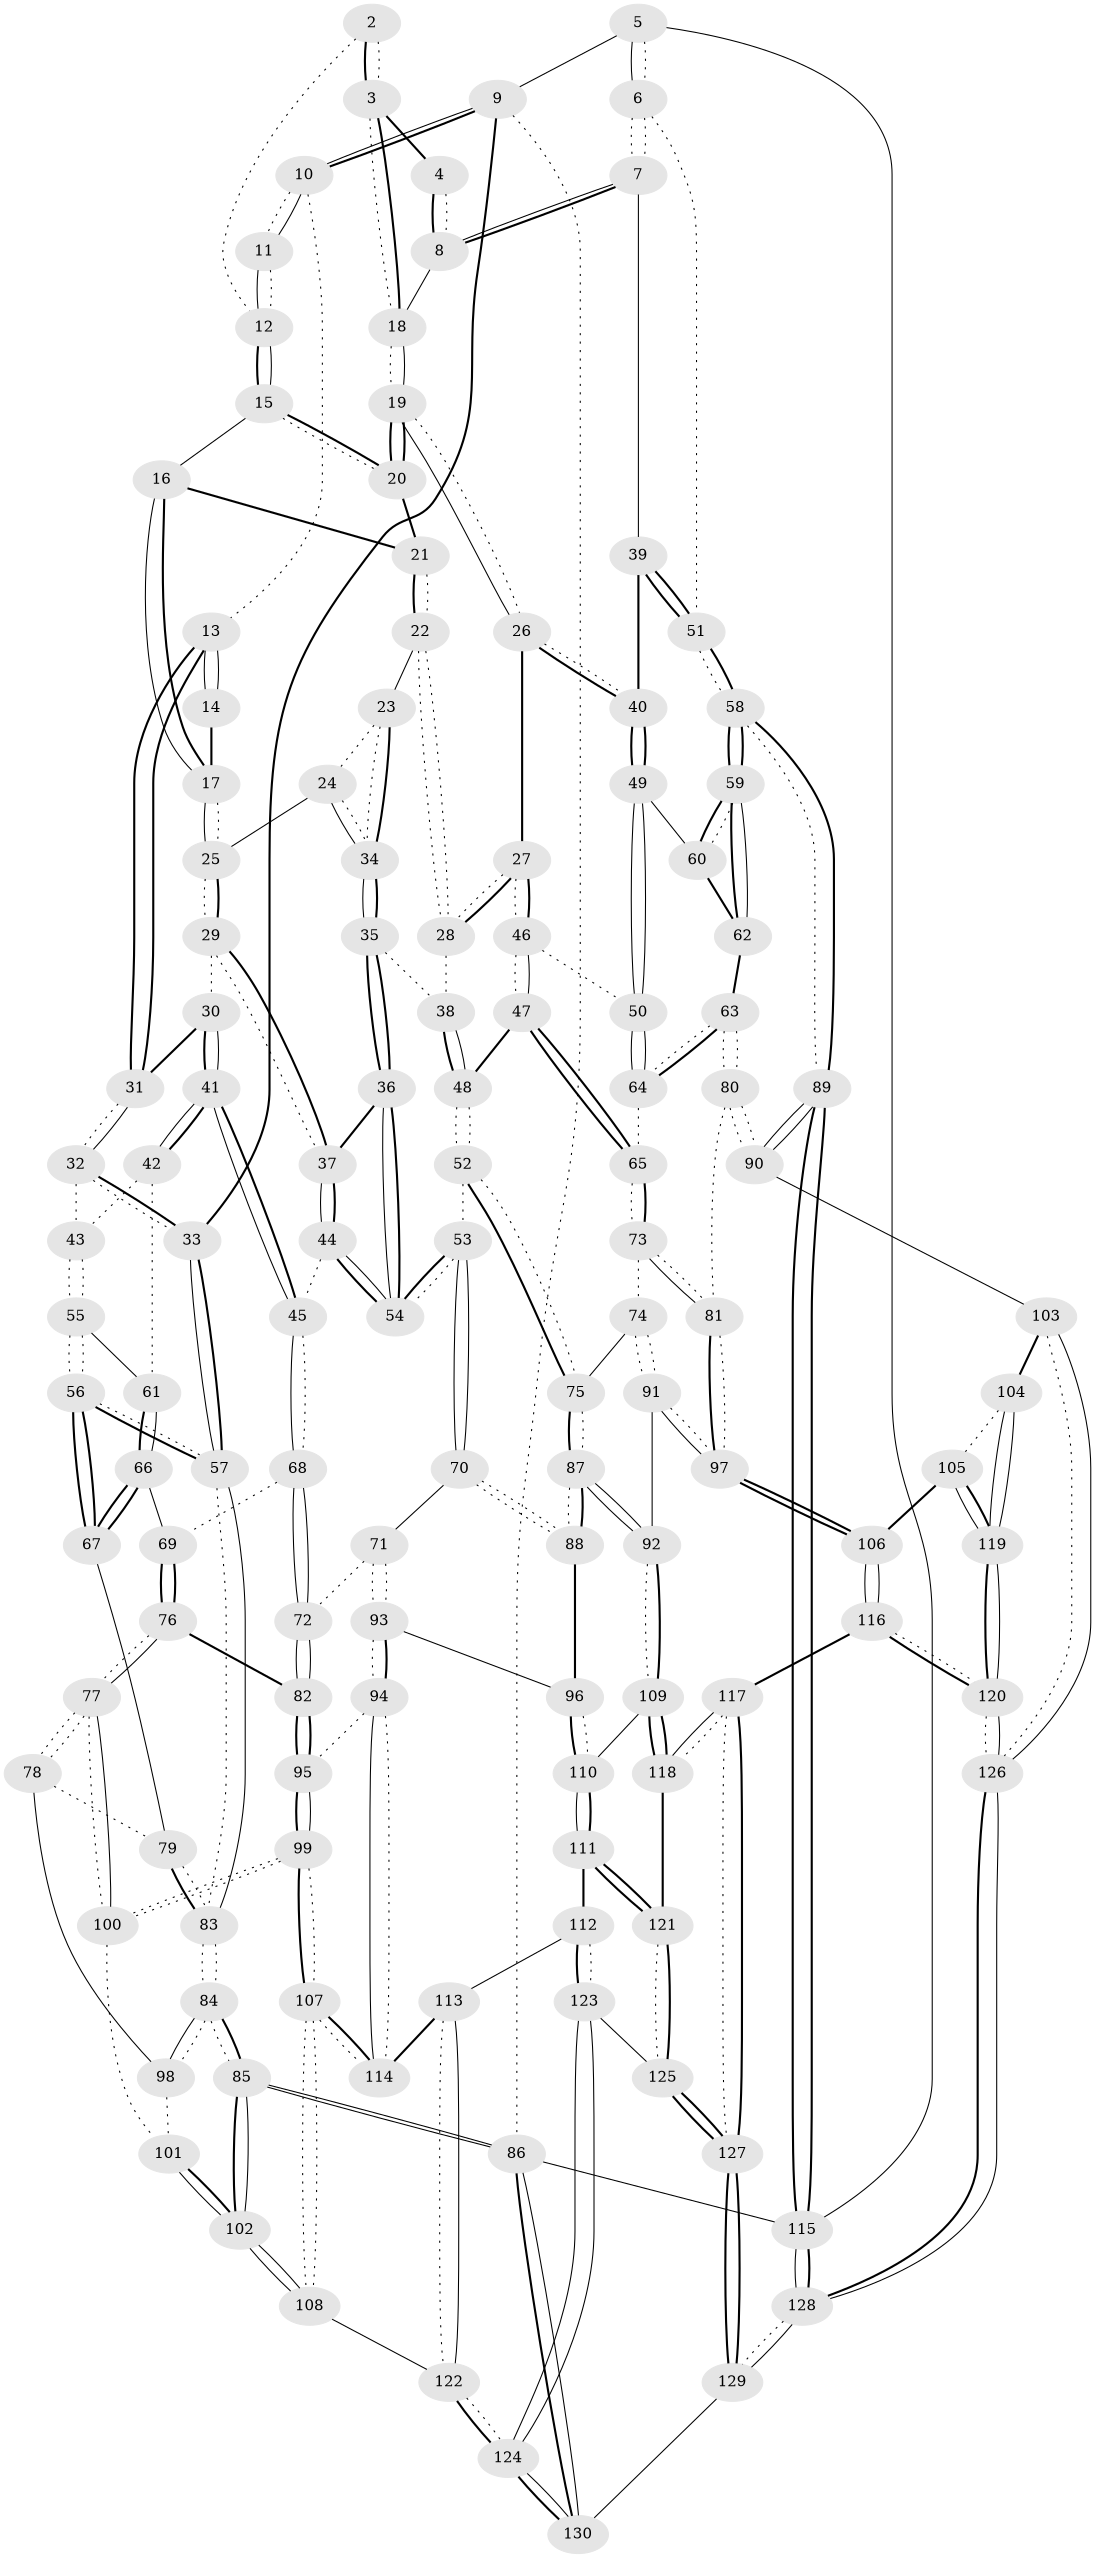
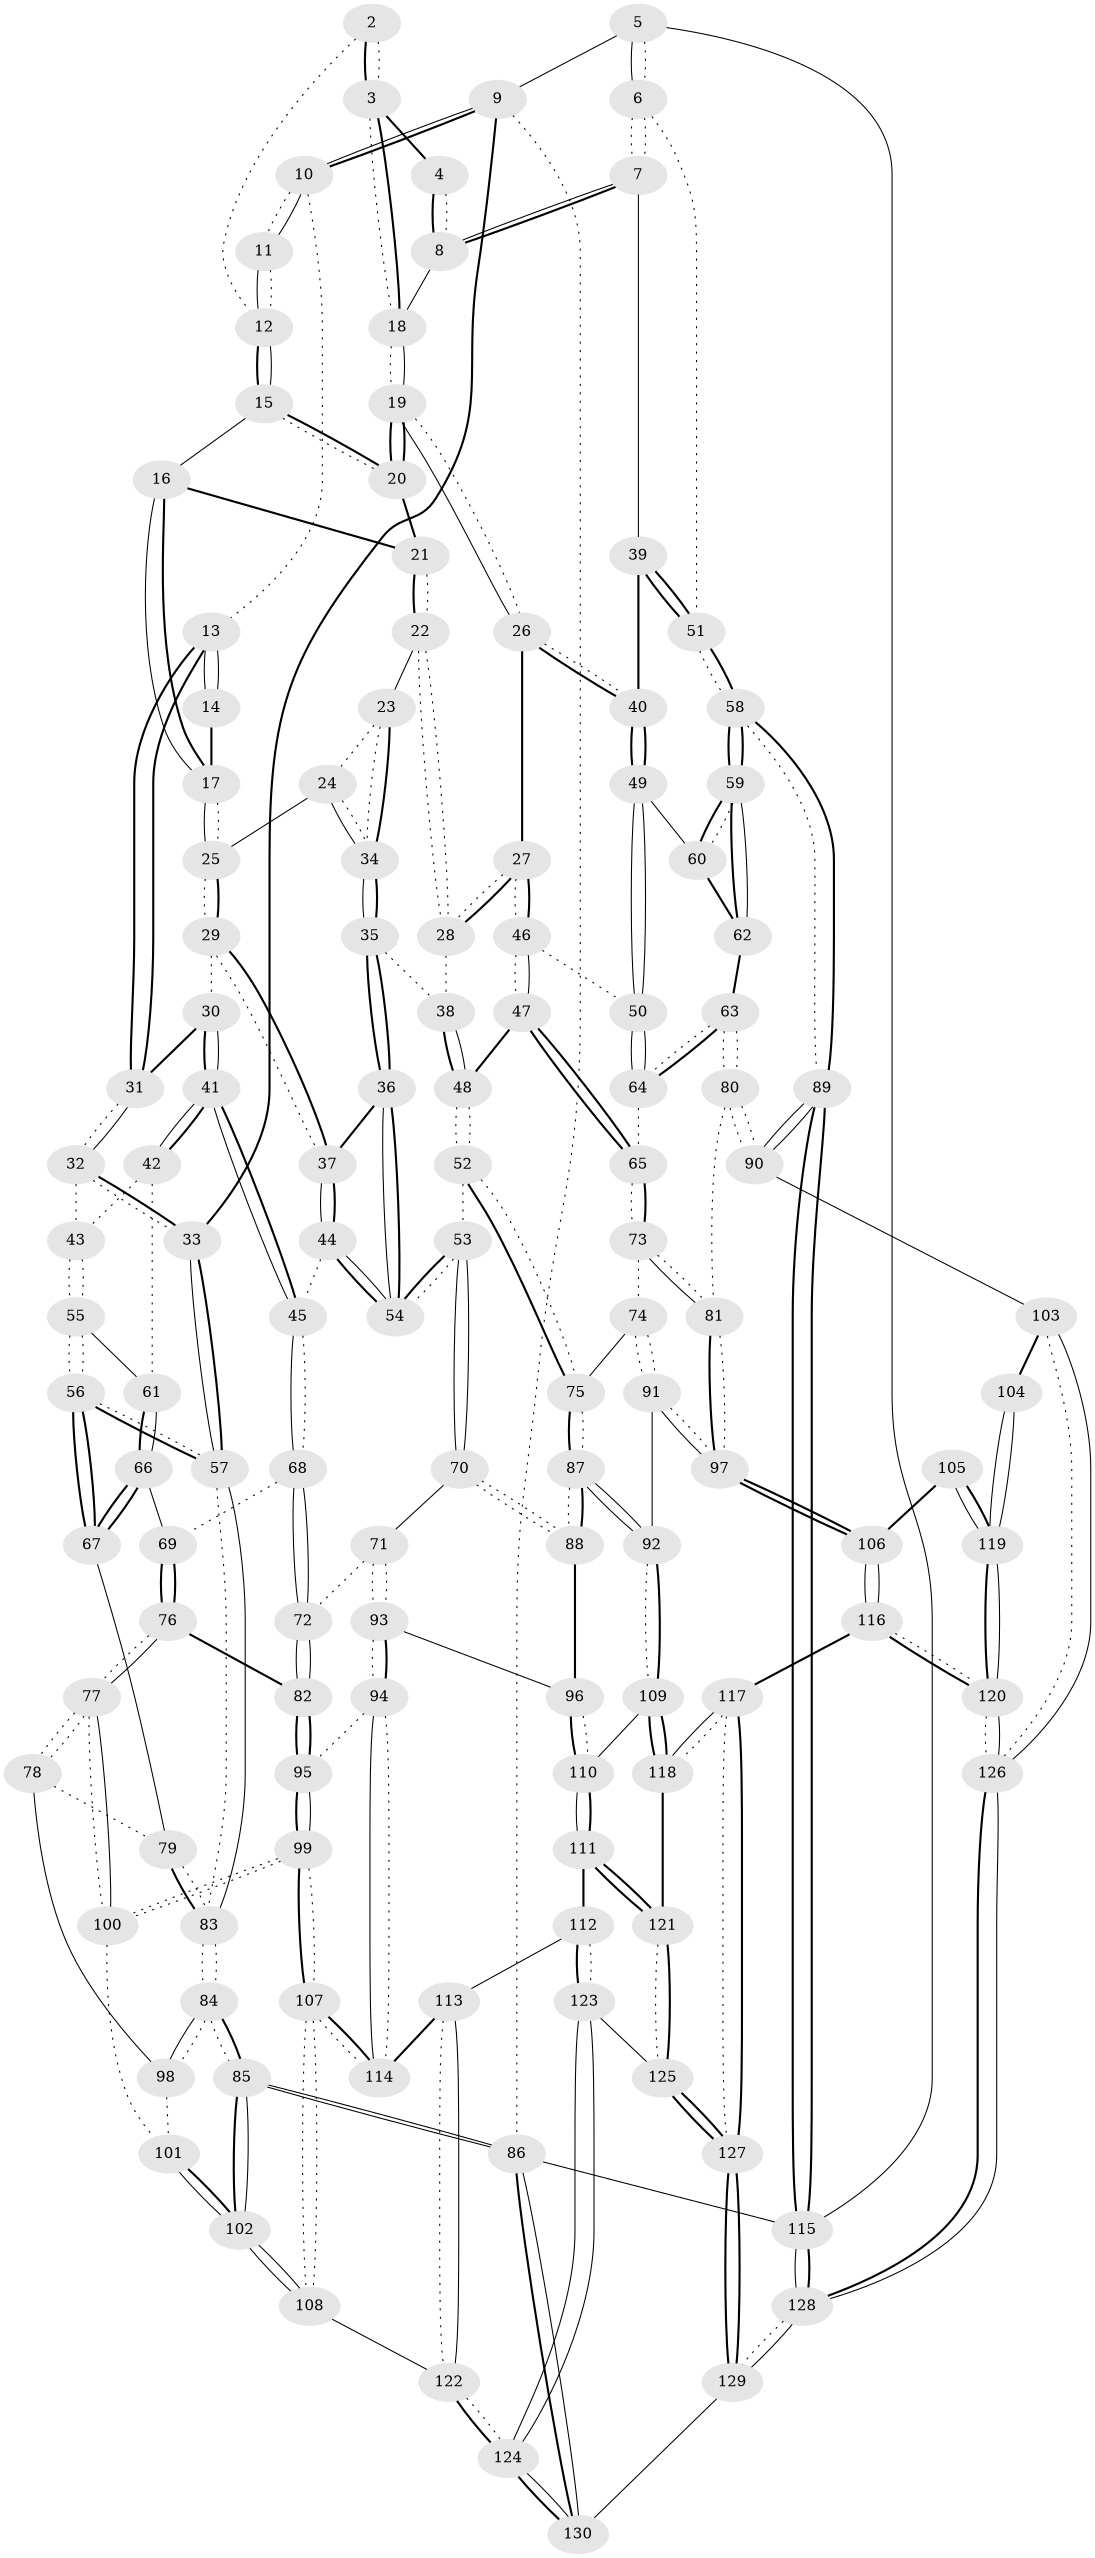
edge "104" -- "105": removed
